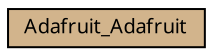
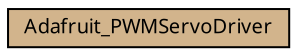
node "Adafruit_Adafruit": label "Adafruit_Adafruit" -> "Adafruit_PWMServoDriver"
